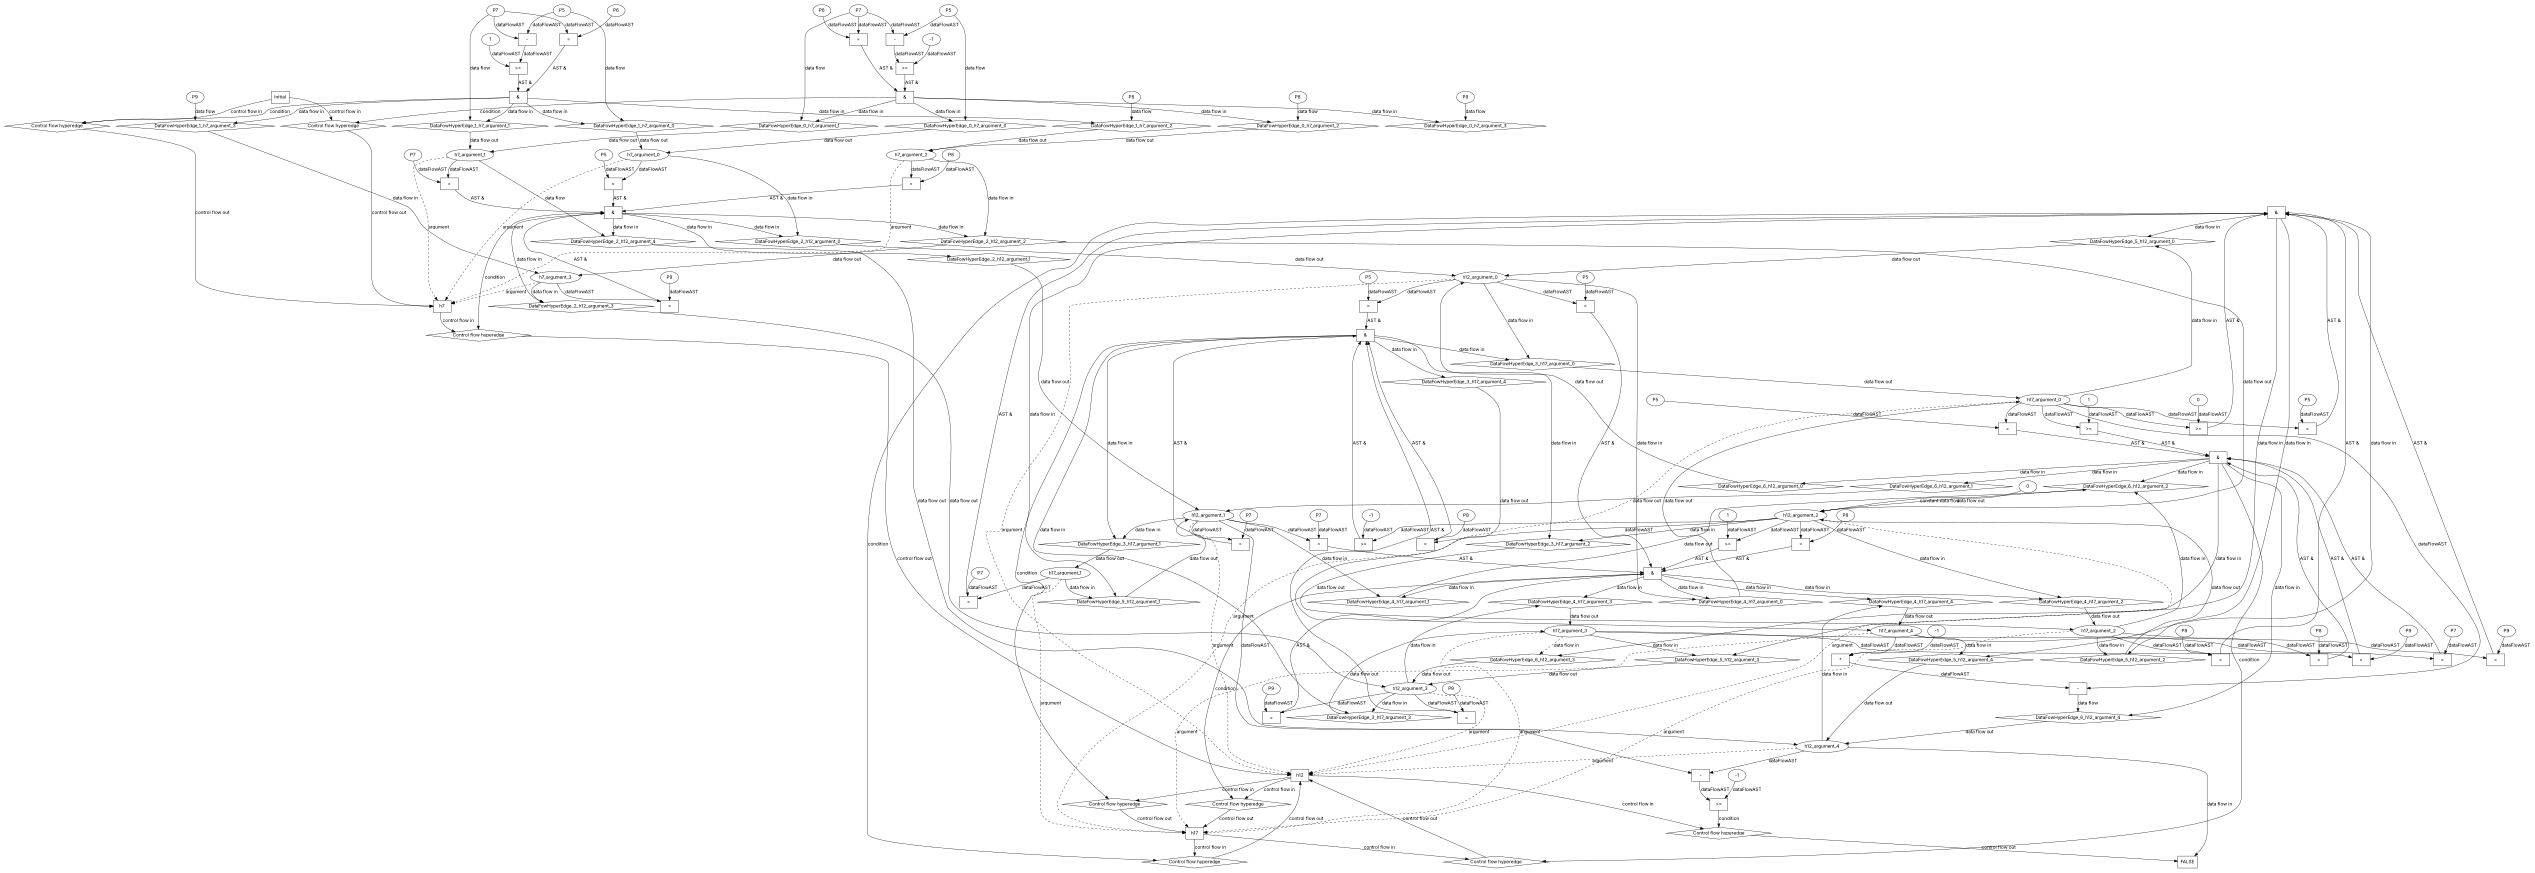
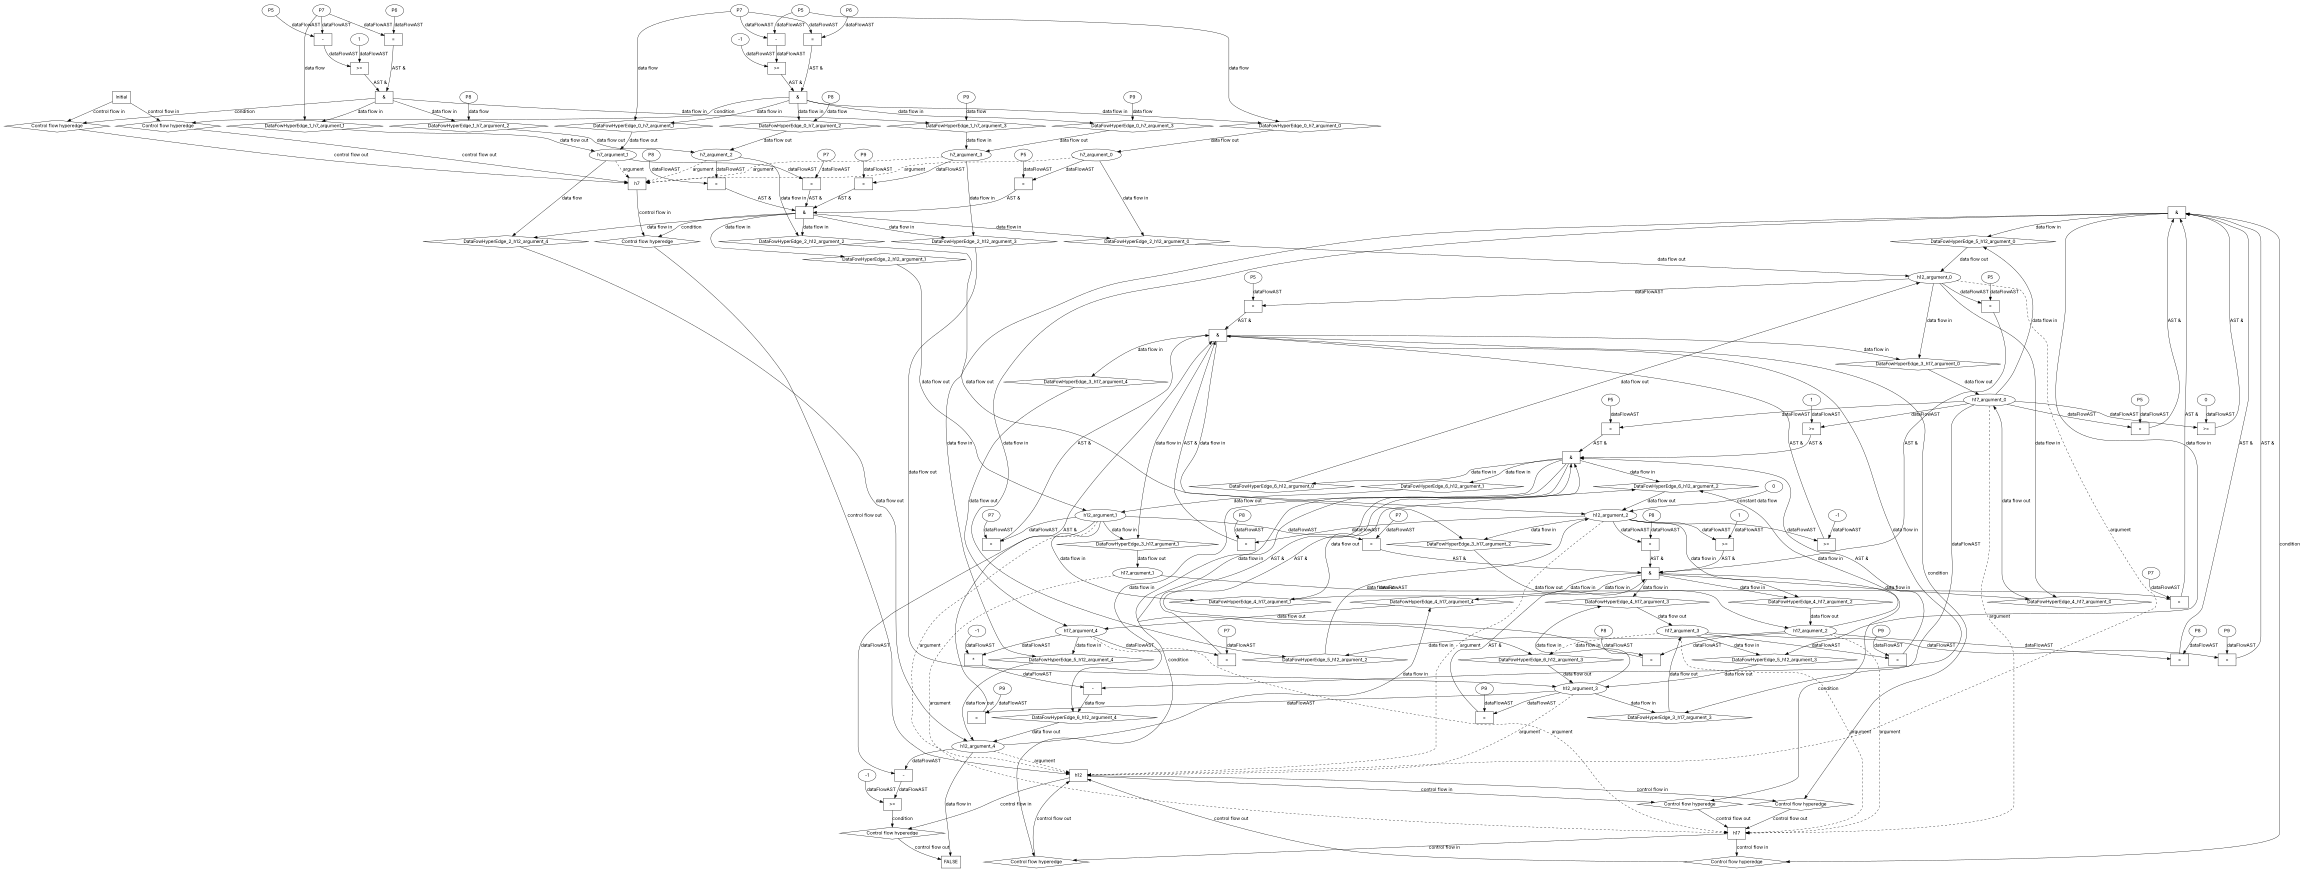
node "DataFowHyperEdge_1_h7_argument_0": removed
edge "DataFowHyperEdge_2_h12_argument_2" -> "h7_argument_3": now "DataFowHyperEdge_0_h7_argument_3" -> "h7_argument_3"
node "DataFowHyperEdge_5_h12_argument_1": removed
